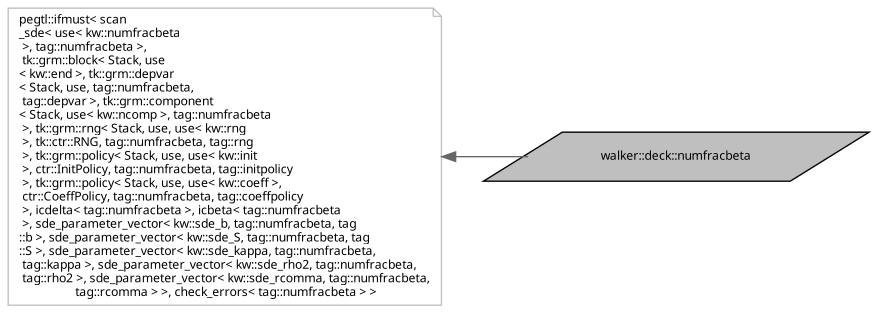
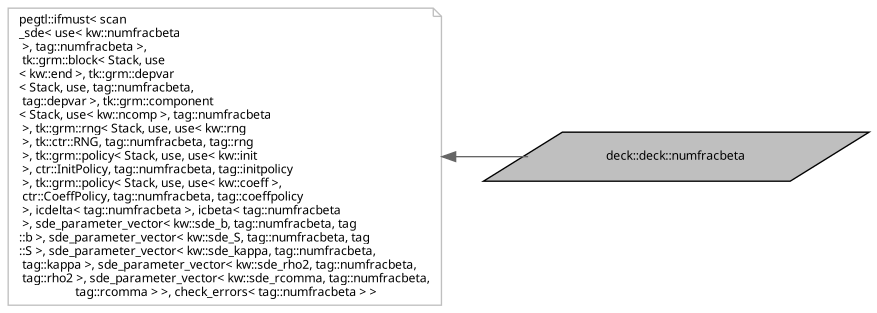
node "walker::deck::numfracbeta": label "walker::deck::numfracbeta" -> "deck::deck::numfracbeta"
